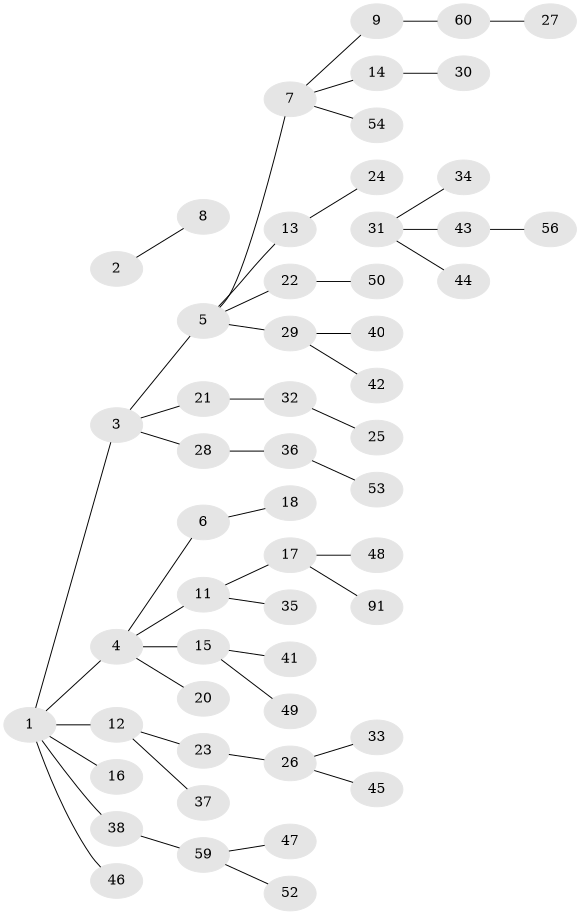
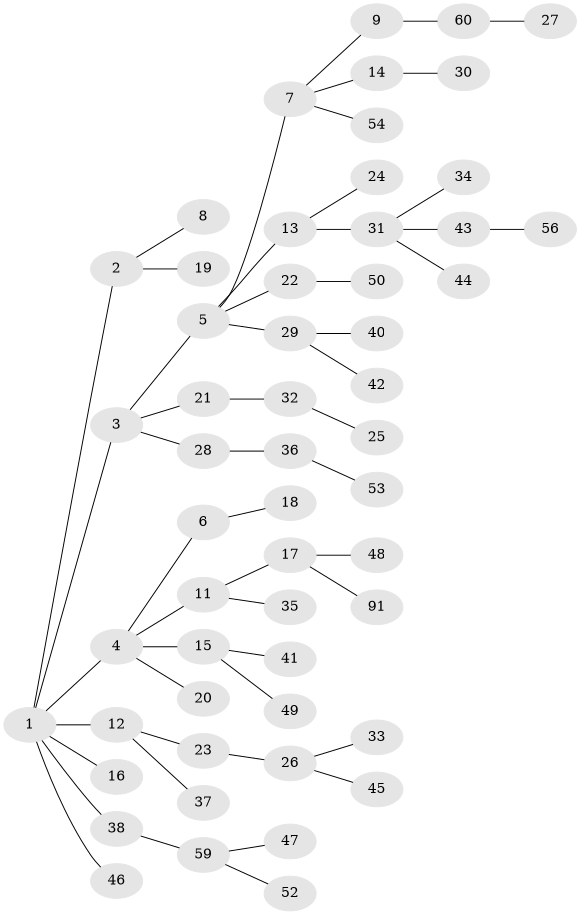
edge "13" -- "31": added
node "19": added
edge "2" -- "1": added
